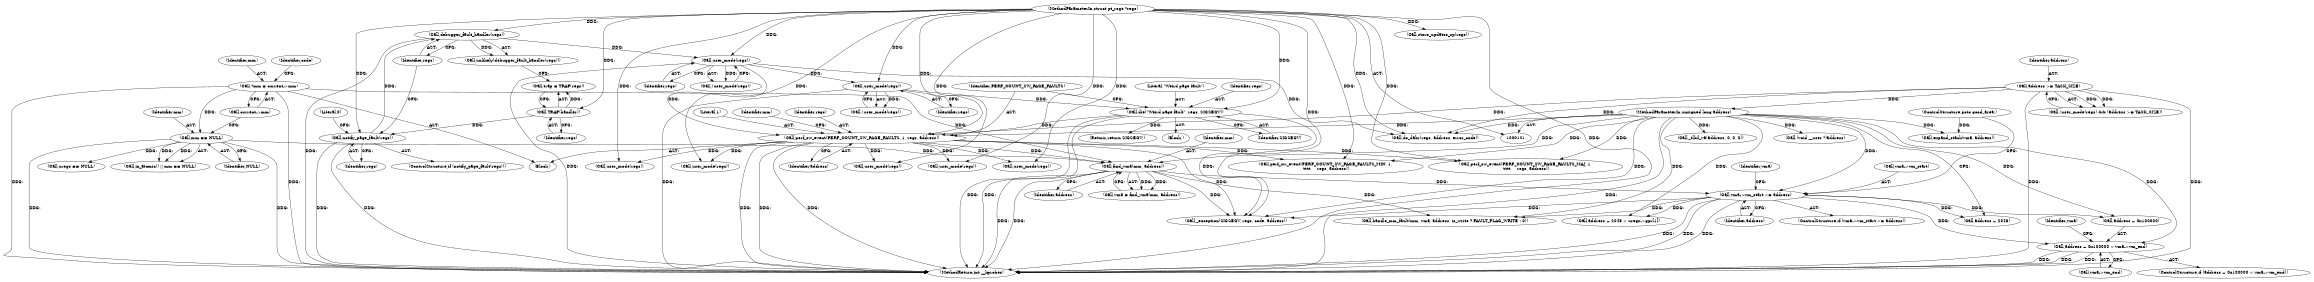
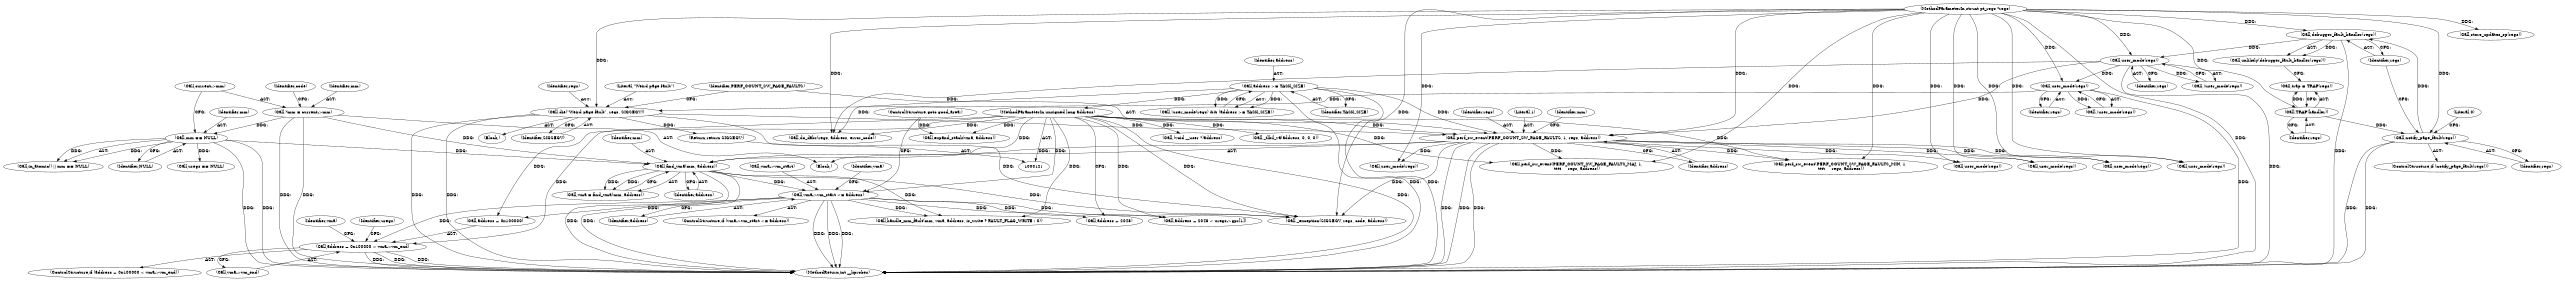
edge "(MethodParameterIn,struct pt_regs *regs)" -> "1000121": now "(Return,return SIGSEGV;)" -> "1000121"
edge "(Call,*mm = current->mm)" -> "(Call,current->mm)": removed, label "CFG:"
node "(Identifier,TASK_SIZE)": added
node "(Identifier,uregs)": added
